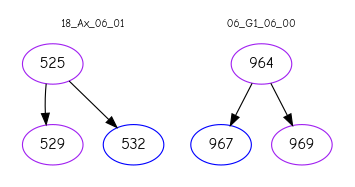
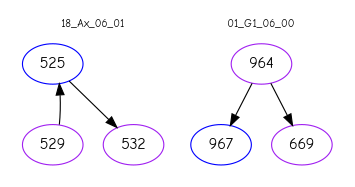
cluster "06_G1_06_00": label "06_G1_06_00" -> "01_G1_06_00"
node "525": color purple -> blue
edge "525" -> "529": reversed
node "532": color blue -> purple
node "969": label "969" -> "669"
